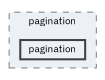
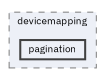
cluster "pagination": label "pagination" -> "devicemapping"
